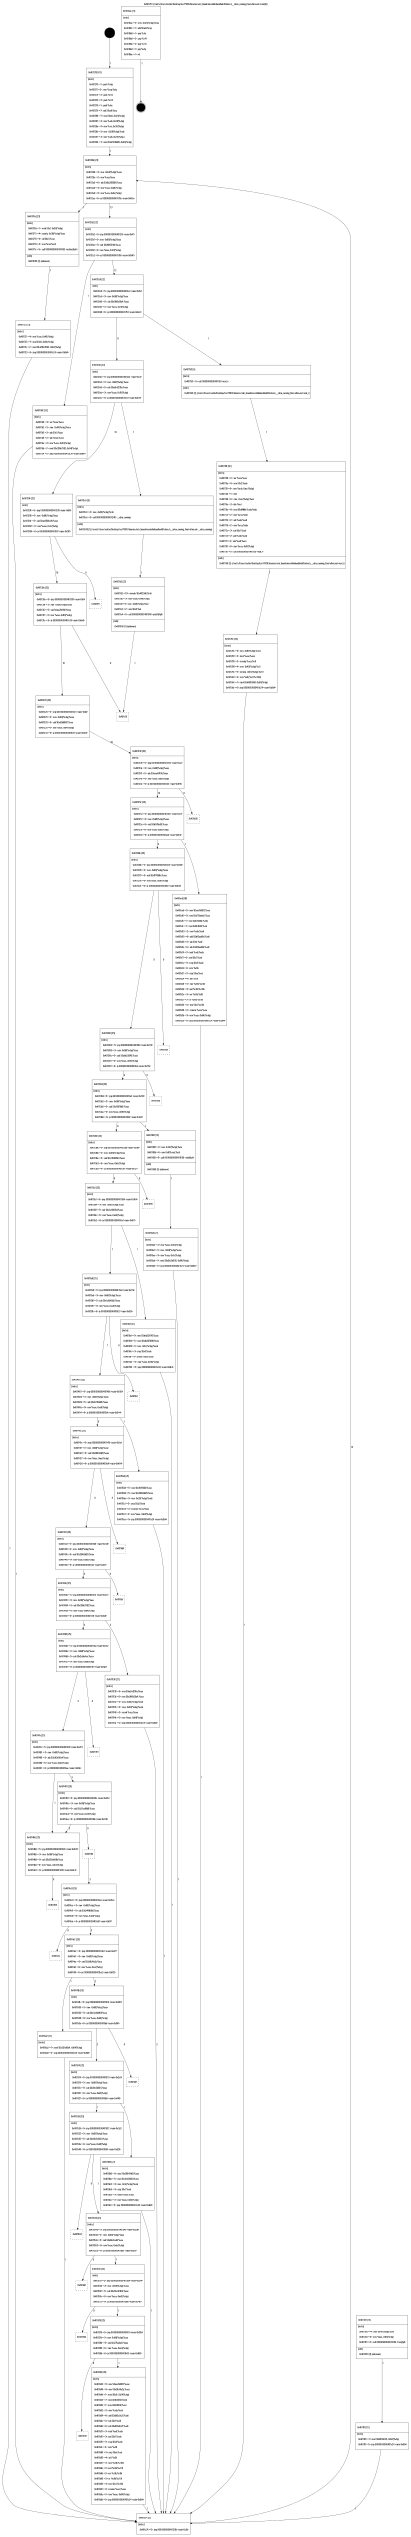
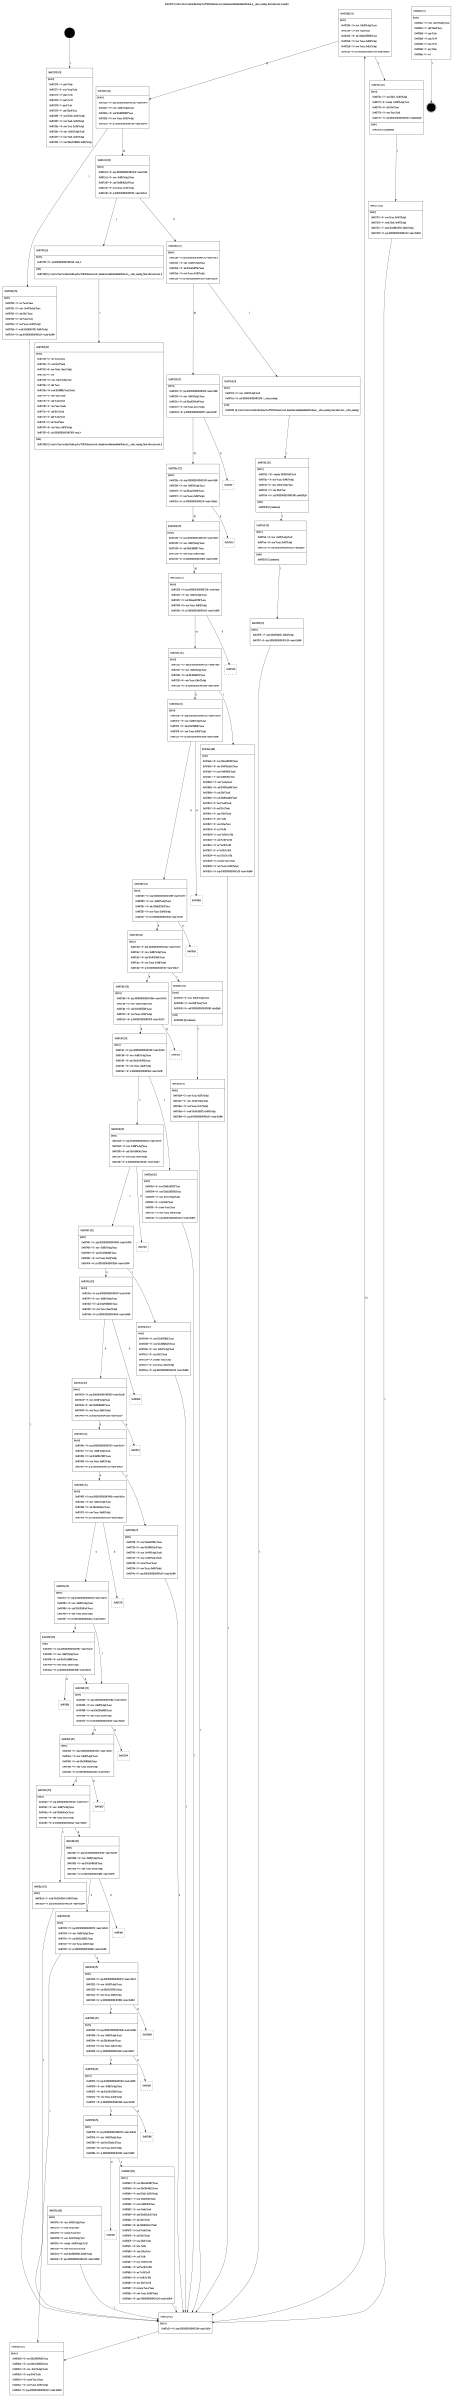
edge "0x401270 [43]" -> "0x40129b [23]": removed, label "1"
edge "0x401758 [52]" -> "0x40178c [36]": removed, label "1"
edge "0x4017d2 [23]" -> "0x401c16": now "0x4017d2 [23]" -> "0x4017e9 [15]"
edge "0x40168b" -> "0x4014c9 [25]": now "0x4014b0 [25]" -> "0x4014c9 [25]"
edge "0x4016b9 [27]" -> "0x401c24 [5]": reversed
